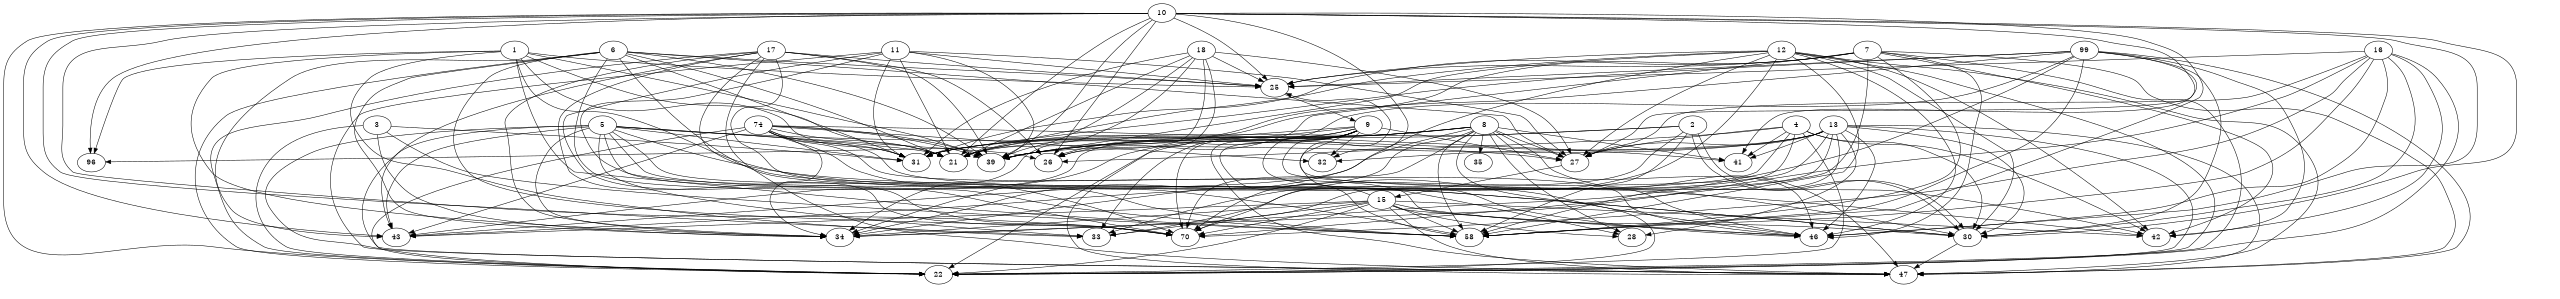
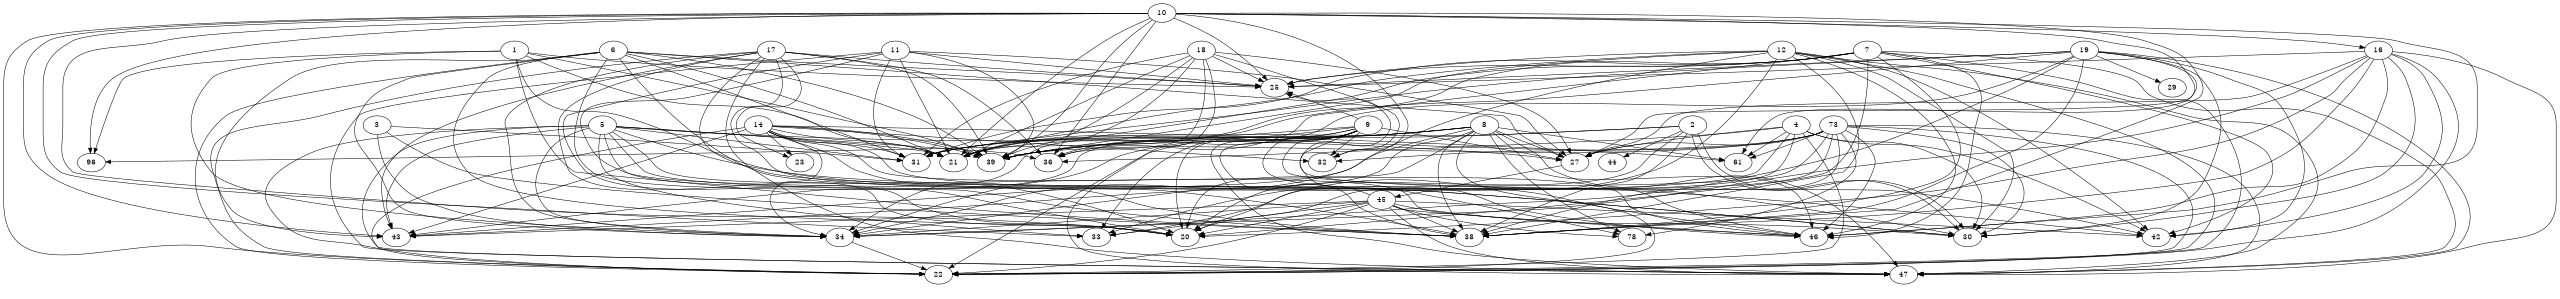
edge "10" -> "30": now "10" -> "16"
node "99": label "99" -> "19"
edge "7" -> "21": added
node "29": added
edge "18" -> "32": added
edge "12" -> "27": removed
edge "1" -> "31": removed
edge "25" -> "9": reversed
node "74": label "74" -> "14"
node "13": label "13" -> "73"
node "23": added
node "26": label "26" -> "36"
node "35": removed
node "44": added
node "41": label "41" -> "61"
edge "1" -> "33": removed
node "15": label "15" -> "45"
node "70": label "70" -> "20"
node "58": label "58" -> "38"
node "28": label "28" -> "78"
edge "3" -> "22": now "34" -> "22"
edge "30" -> "47": now "16" -> "47"
